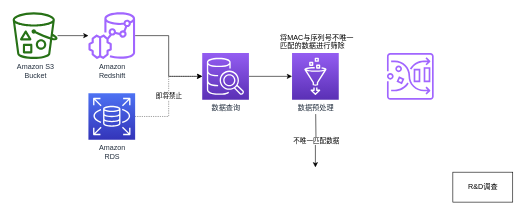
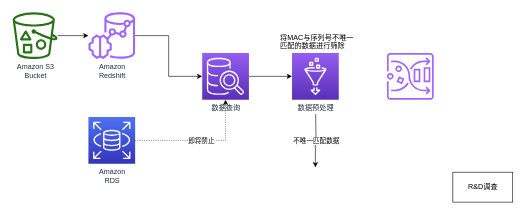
node "Amazon RDS": moved (112, 117) -> (112, 141)
